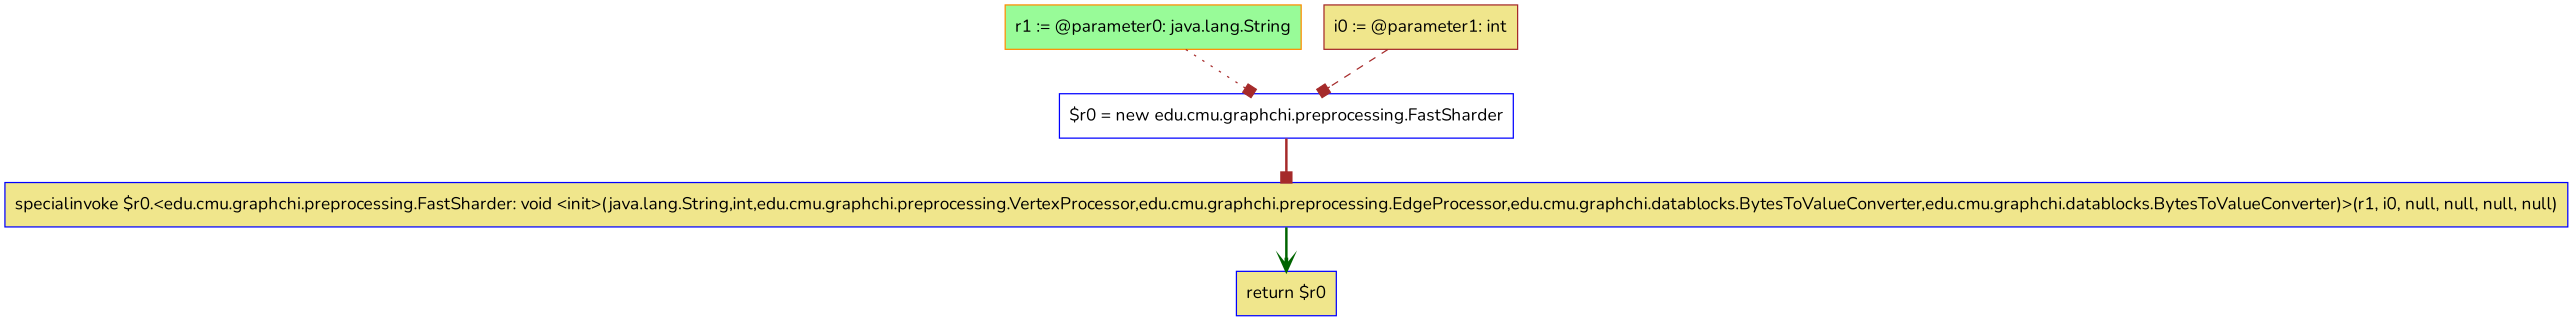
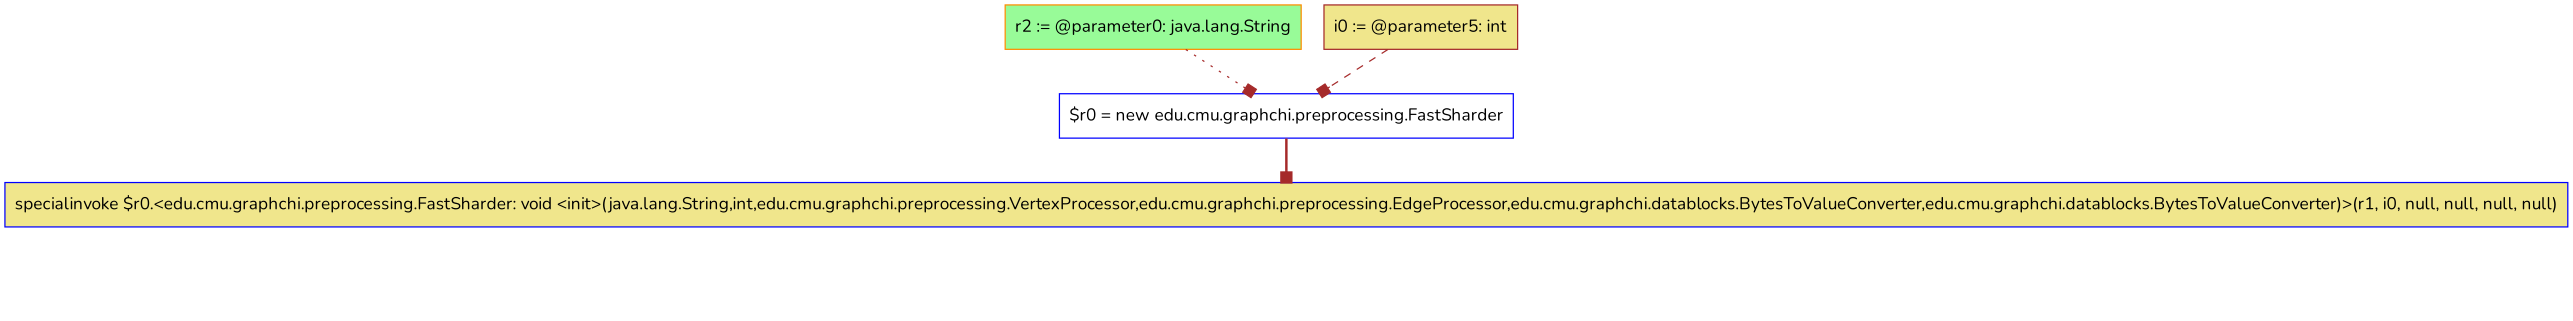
node "r1 := @parameter0: java.lang.String": label "r1 := @parameter0: java.lang.String" -> "r2 := @parameter0: java.lang.String"
node "i0 := @parameter1: int": label "i0 := @parameter1: int" -> "i0 := @parameter5: int"
node "return $r0": removed
